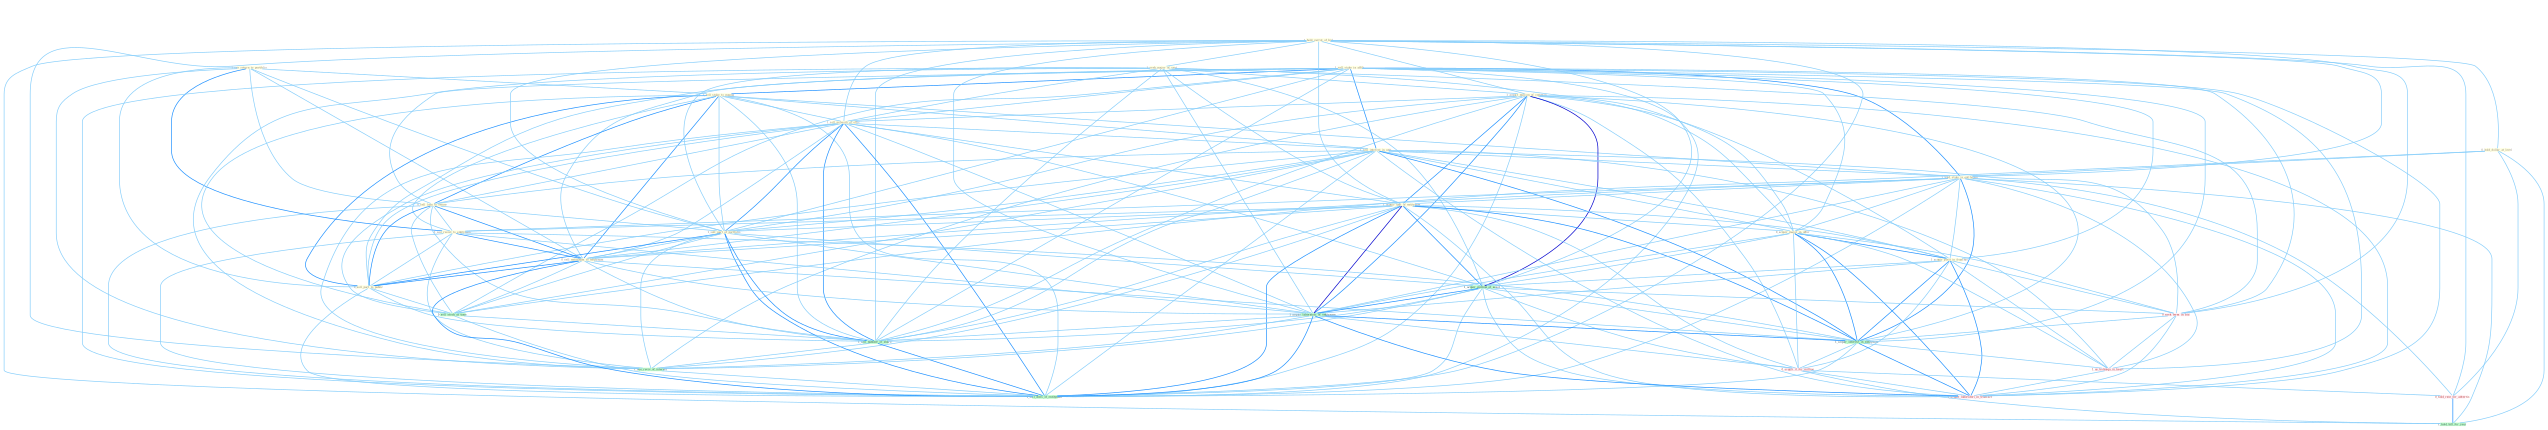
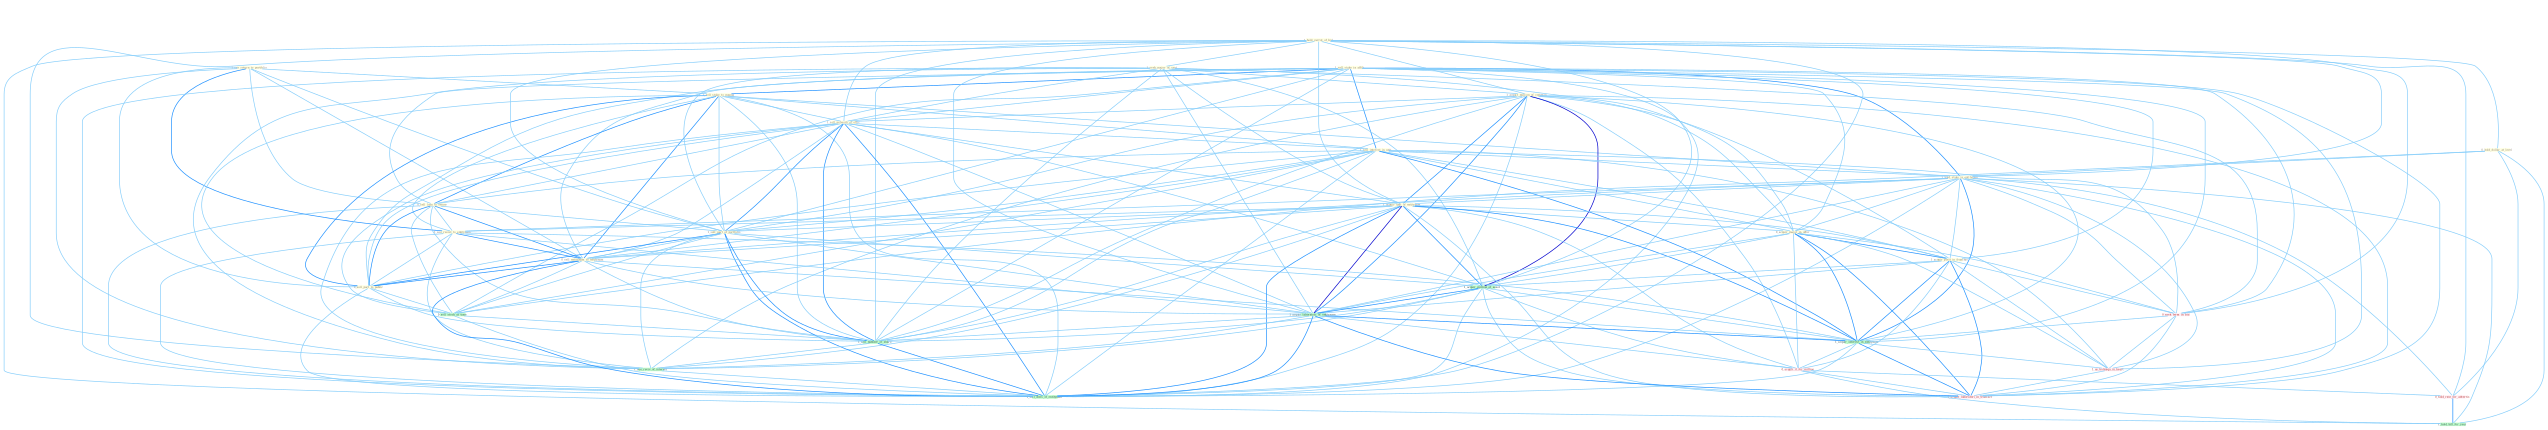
edge "1_acquir_million_of_asset" -- "0_seek_term_in_bid": now "1_hold_stake_in_entitynam" -- "0_seek_term_in_bid"
edge "1_sell_interest_in_unit" -- "0_acquir_laboratori_in_transact": removed
